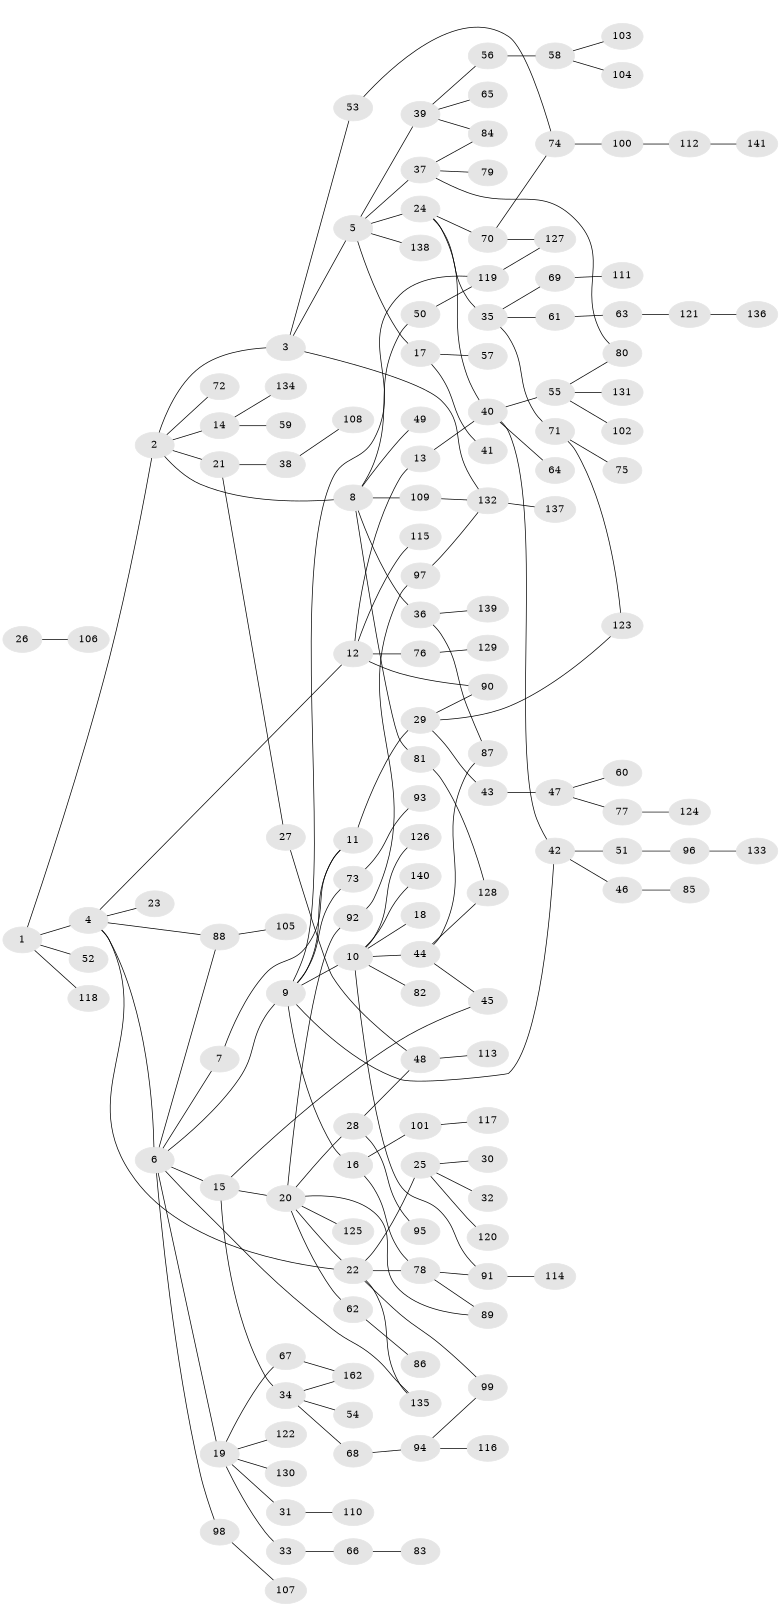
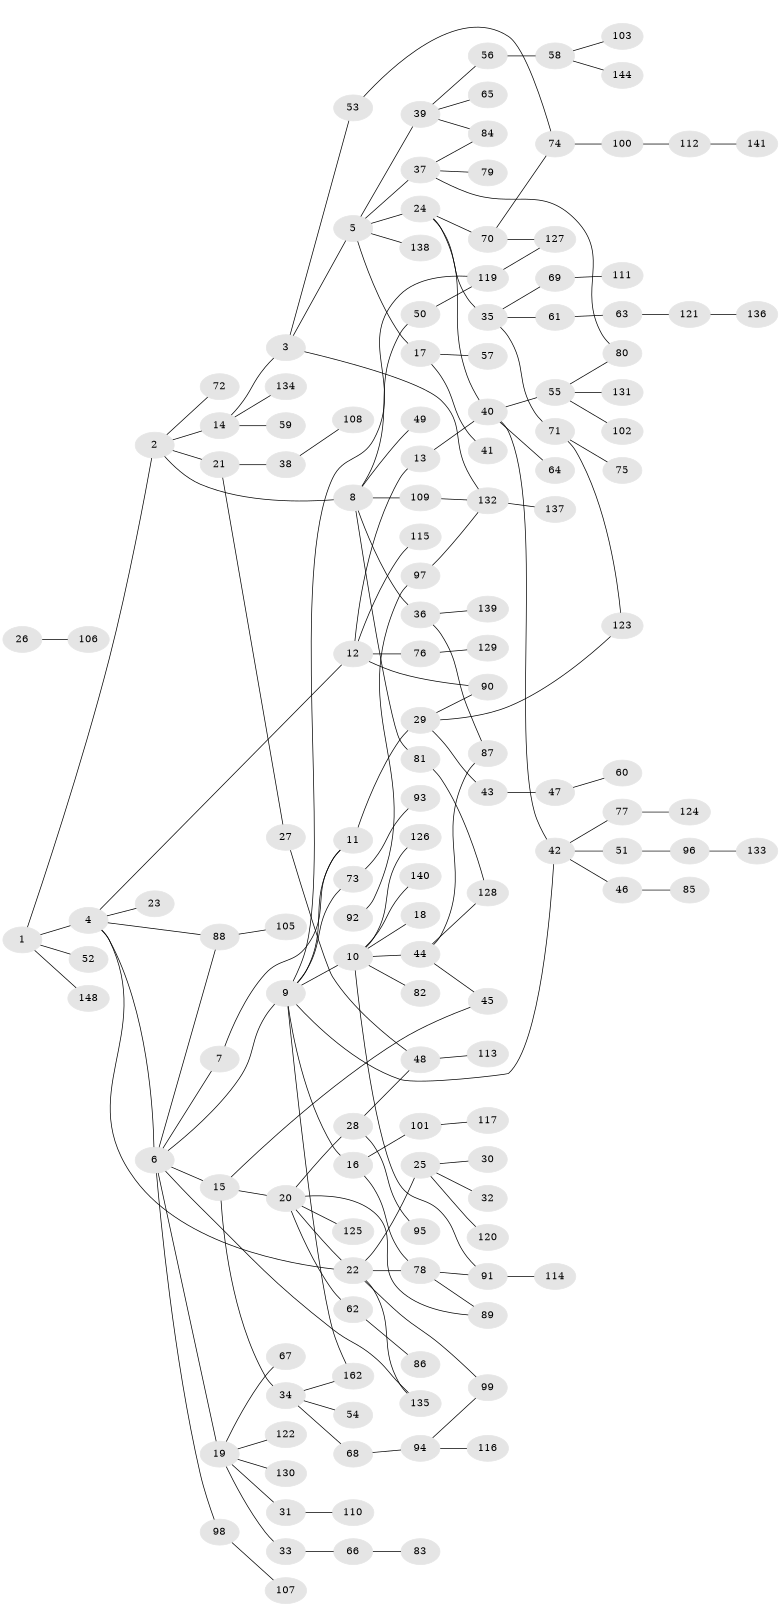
node "104": label "104" -> "144"
edge "3" -- "2": now "3" -- "14"
edge "47" -- "77": now "42" -- "77"
node "118": label "118" -> "148"
edge "92" -- "20": removed
edge "67" -- "162": now "9" -- "162"
